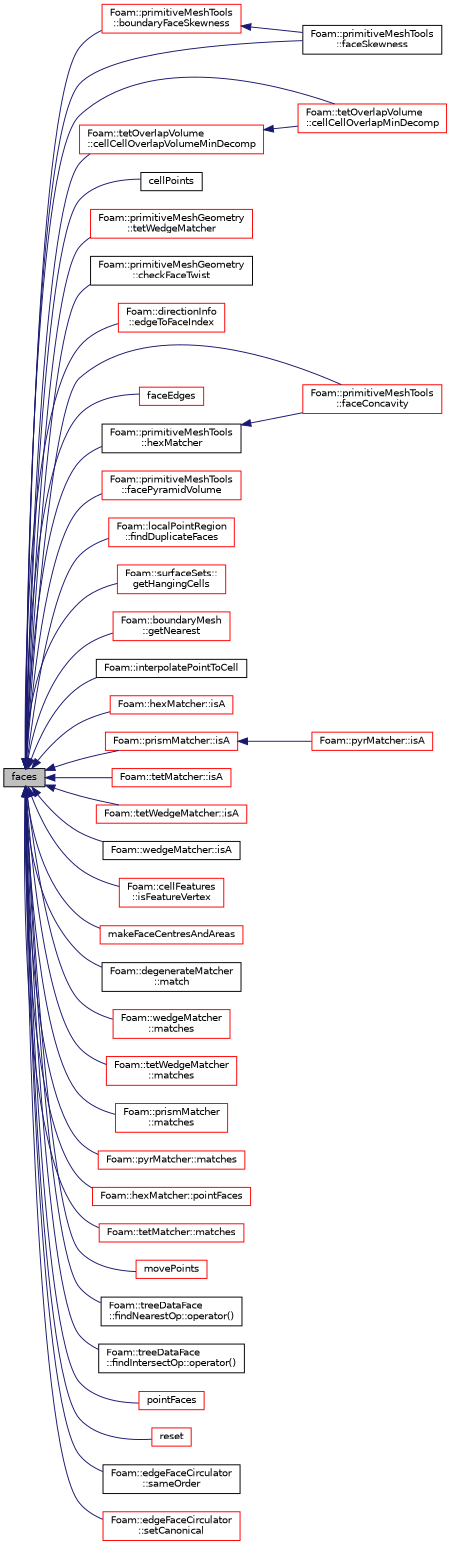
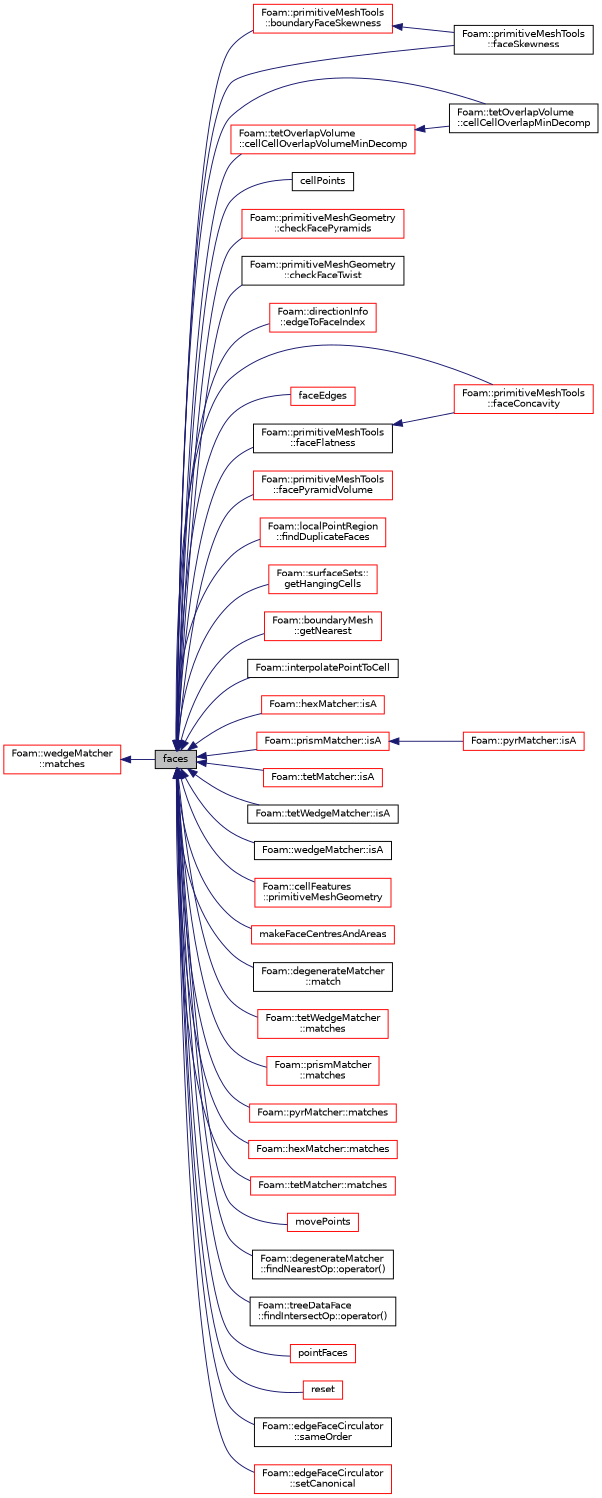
node "Foam::tetOverlapVolume ::cellCellOverlapMinDecomp": color red -> black
node "Foam::primitiveMeshGeometry ::tetWedgeMatcher": label "Foam::primitiveMeshGeometry ::tetWedgeMatcher" -> "Foam::primitiveMeshGeometry ::checkFacePyramids"
node "Foam::primitiveMeshTools ::hexMatcher": label "Foam::primitiveMeshTools ::hexMatcher" -> "Foam::primitiveMeshTools ::faceFlatness"
node "Foam::tetWedgeMatcher::isA": color red -> black
node "Foam::cellFeatures ::isFeatureVertex": label "Foam::cellFeatures ::isFeatureVertex" -> "Foam::cellFeatures ::primitiveMeshGeometry"
edge "Foam::wedgeMatcher ::matches" -> "faces": reversed
node "Foam::hexMatcher::pointFaces": label "Foam::hexMatcher::pointFaces" -> "Foam::hexMatcher::matches"
node "Foam::treeDataFace ::findNearestOp::operator()": label "Foam::treeDataFace ::findNearestOp::operator()" -> "Foam::degenerateMatcher ::findNearestOp::operator()"
